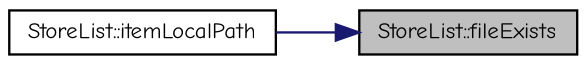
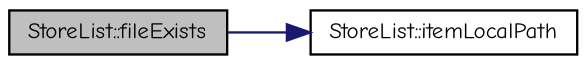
edge "StoreList::itemLocalPath" -> "StoreList::fileExists": reversed
